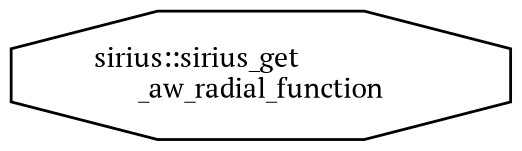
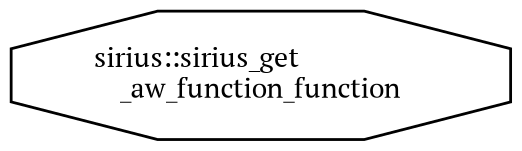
node "sirius::sirius_get _aw_radial_function": label "sirius::sirius_get _aw_radial_function" -> "sirius::sirius_get _aw_function_function"
